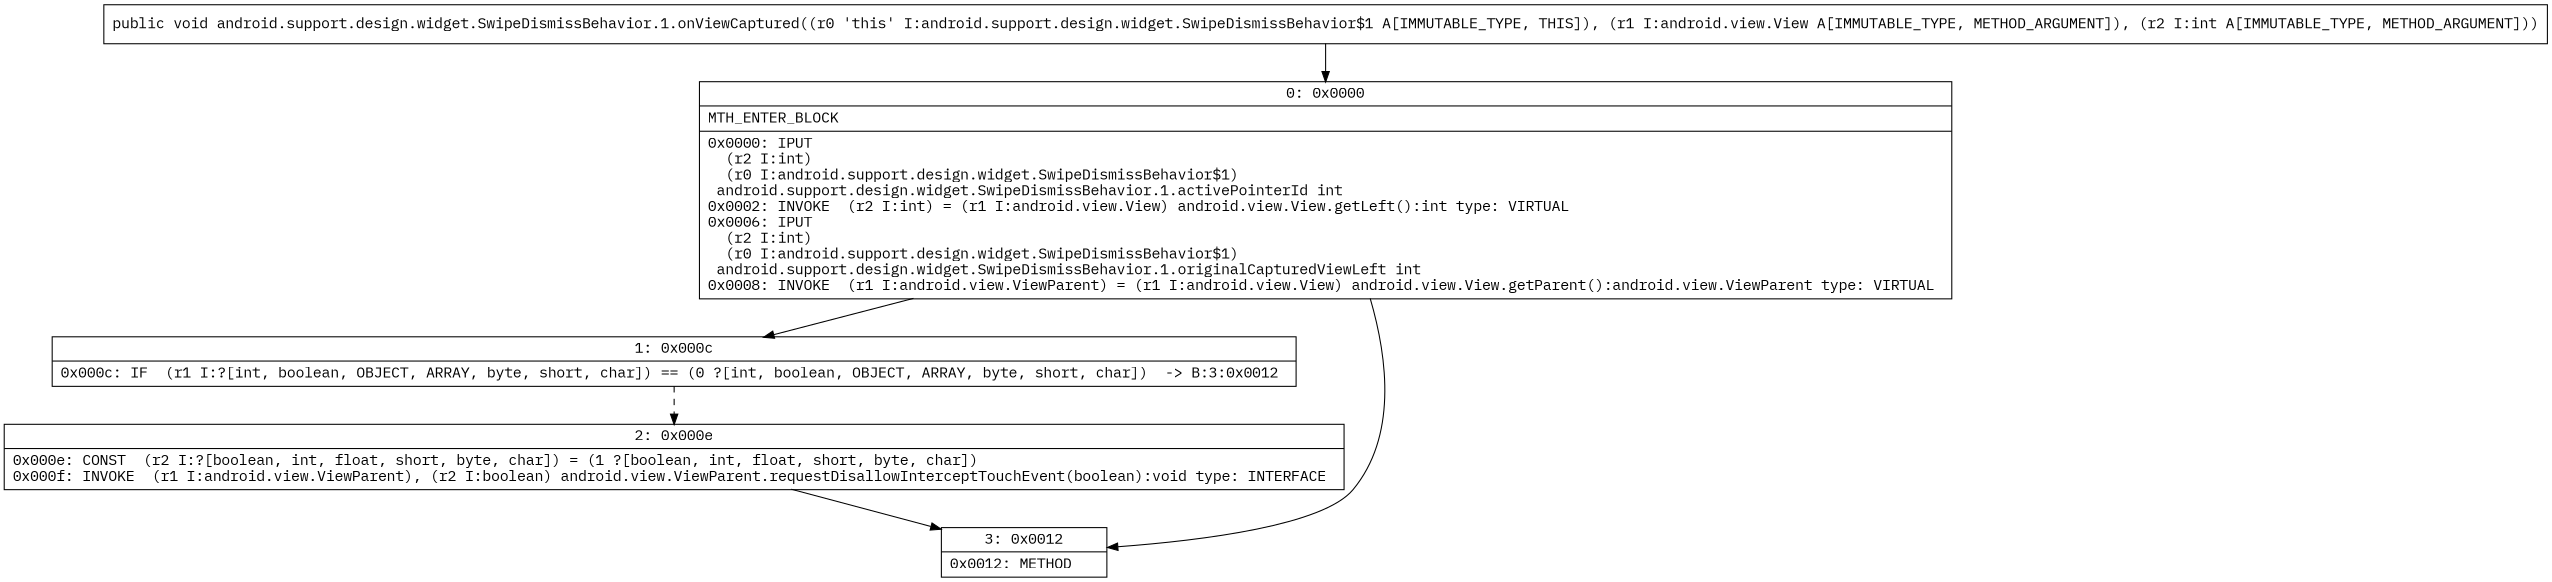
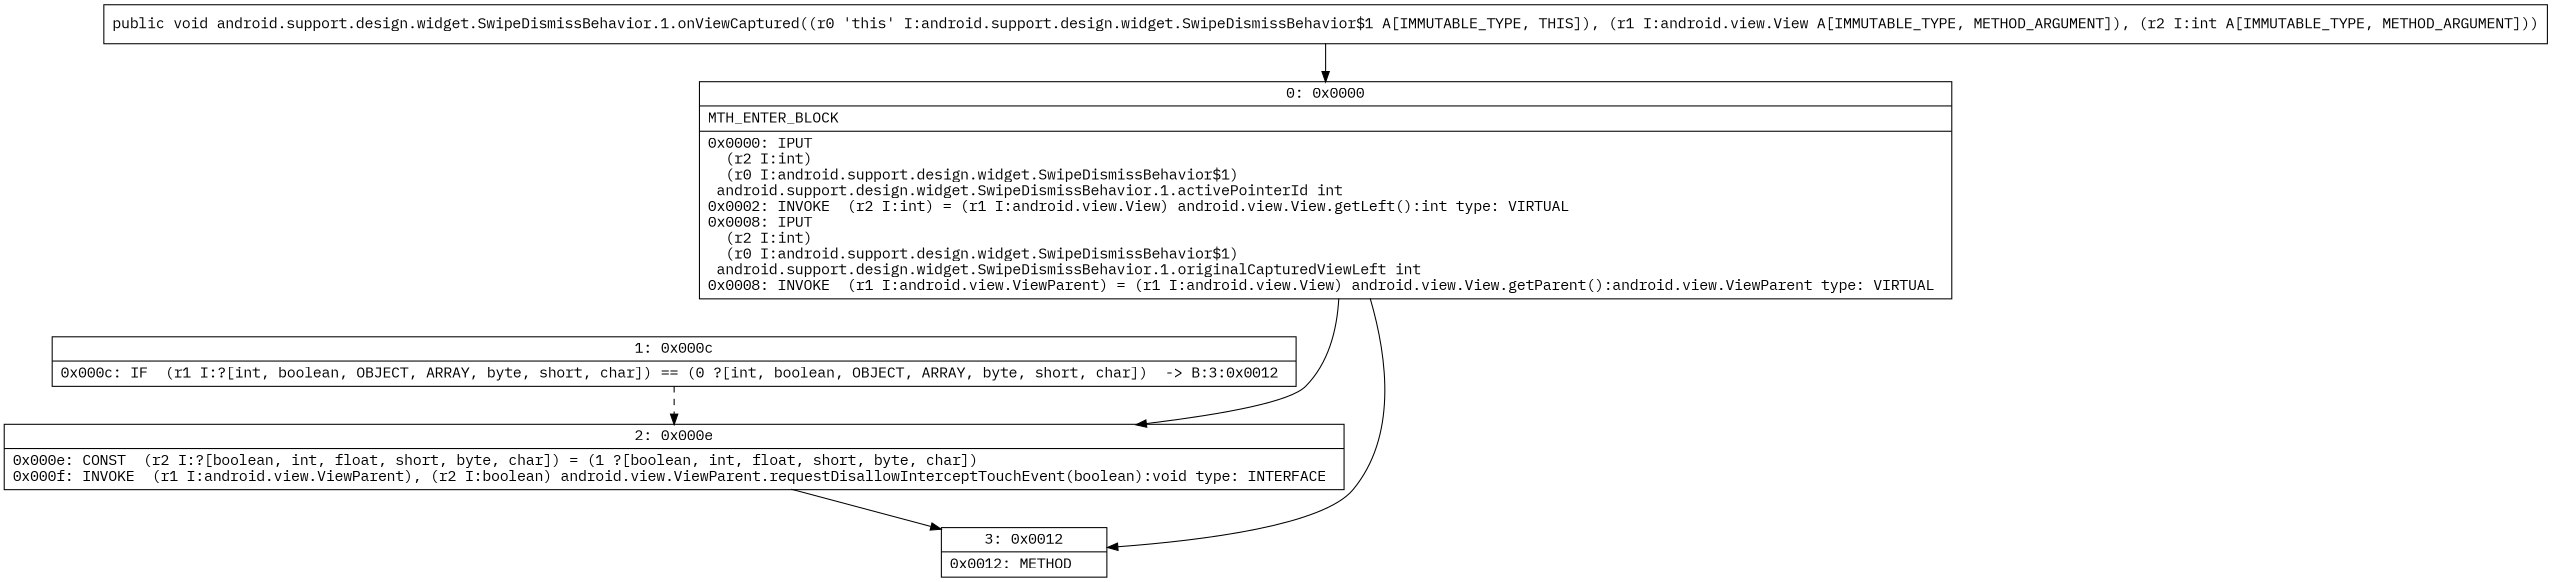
node "0: 0x0000": text "0x0006: IPUT" -> "0x0008: IPUT"
edge "0: 0x0000" -> "1: 0x000c": now "0: 0x0000" -> "2: 0x000e"
